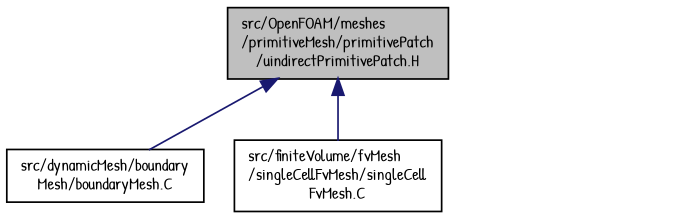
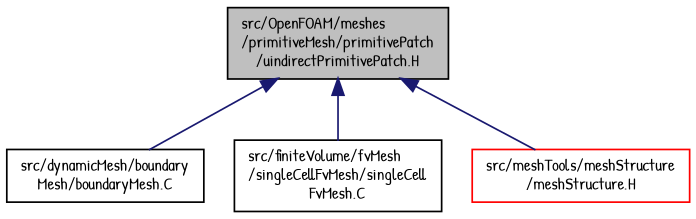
node "src/meshTools/meshStructure /meshStructure.H": added
